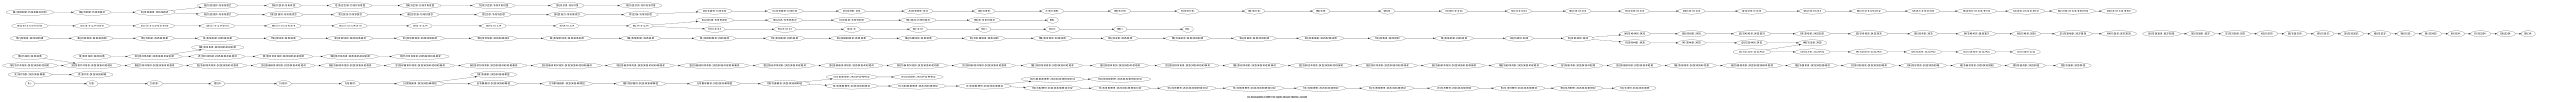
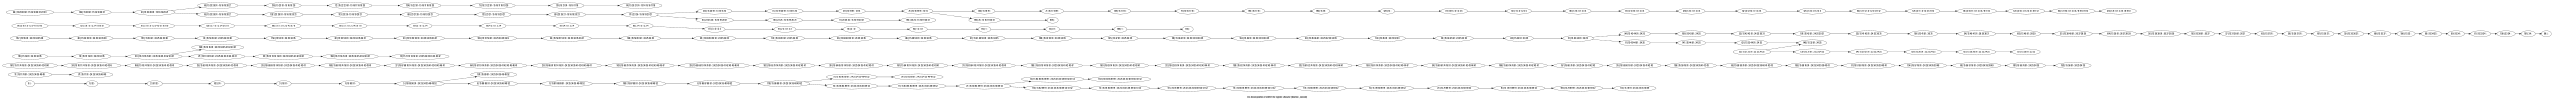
edge "193 | 24 25 : 15 16 19 20 21" -> "194 | 25 : 15 16 19 20 21": now "76 | 15 18 19 91 : 13 14" -> "194 | 25 : 15 16 19 20 21"
edge "90 | 3 4 : 0 1 2 3 4" -> "70 | 23 25 26 : 15 16 19 20 21": now "111 | 23 26 : 15 16 19 20 21" -> "70 | 23 25 26 : 15 16 19 20 21"
edge "104 | 15 39 91 : 26 27 28 29" -> "56 | 15 38 39 91 : 26 27 28 29": added
node "98 | :": added
edge "170 | 15 76 91 : 24 25 34 35" -> "24 | 15 70 71 74 76 91 : 24 25 34 35 41 42 43 47": now "170 | 15 76 91 : 24 25 34 35" -> "19 | 15 75 76 91 : 24 25 34 35"
